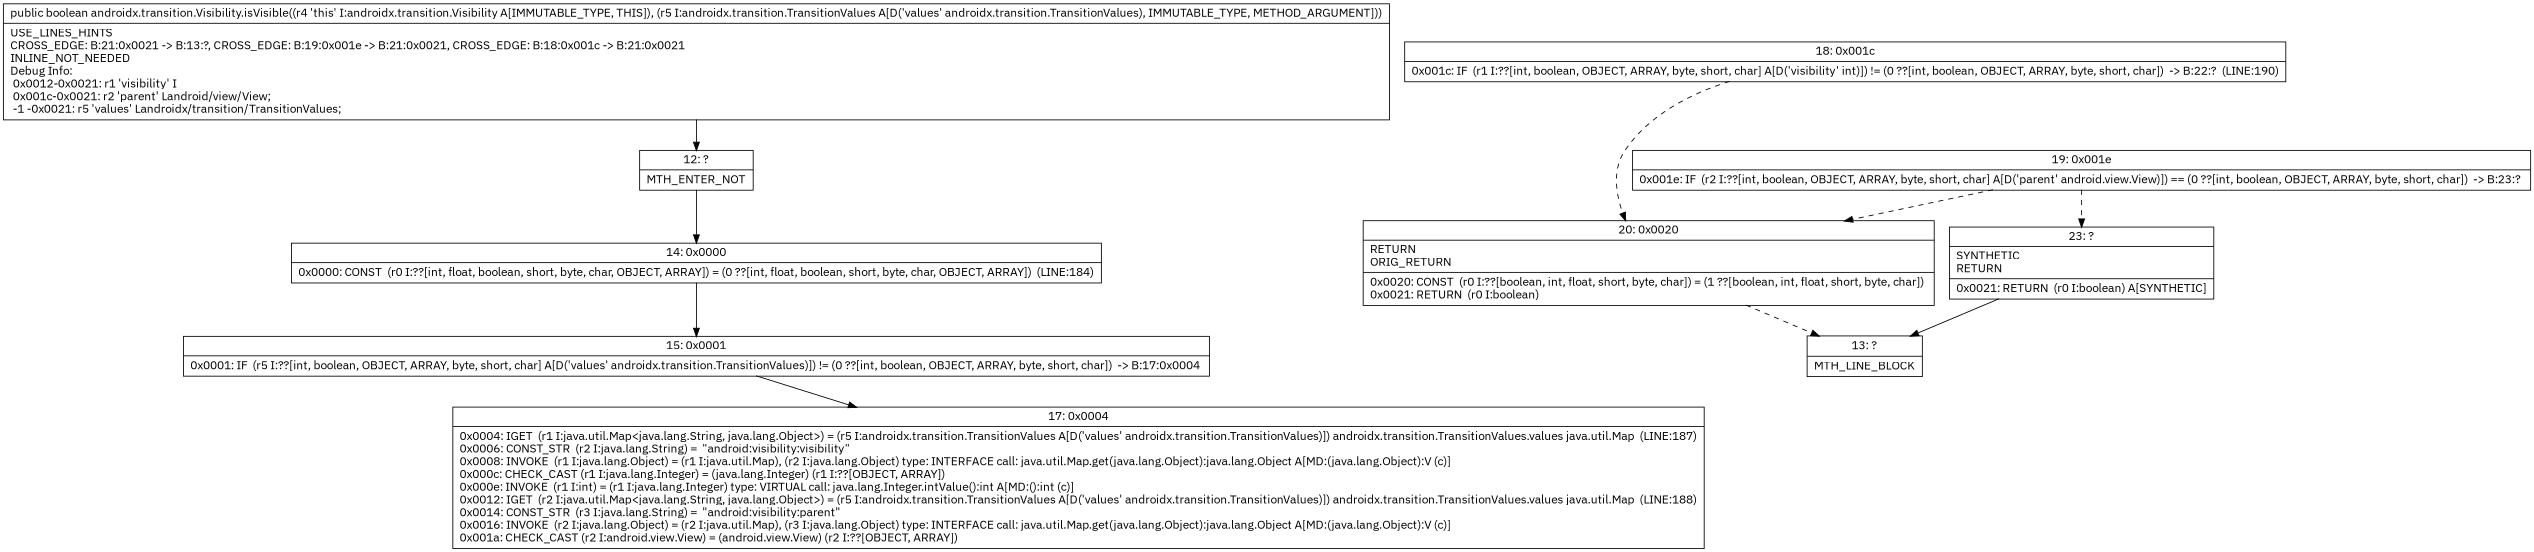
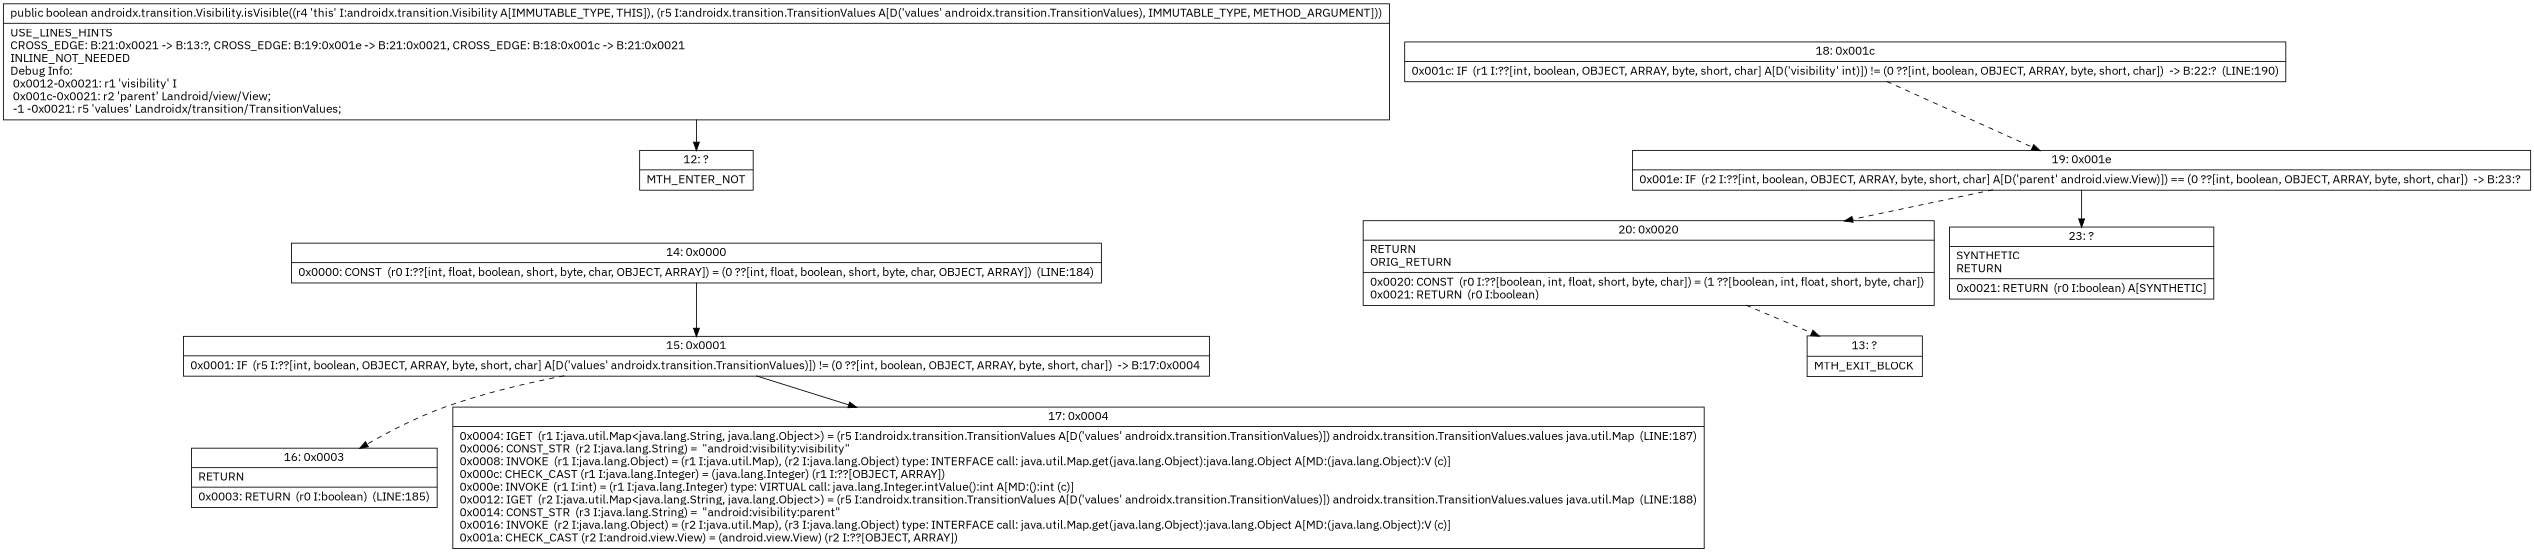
edge "18: 0x001c" -> "20: 0x0020": now "18: 0x001c" -> "19: 0x001e"
edge "19: 0x001e" -> "23: ?": style dashed -> solid
edge "12: ?" -> "14: 0x0000": removed
edge "23: ?" -> "13: ?": removed
node "13: ?": text "MTH_LINE_BLOCK" -> "MTH_EXIT_BLOCK"
node "16: 0x0003": added
